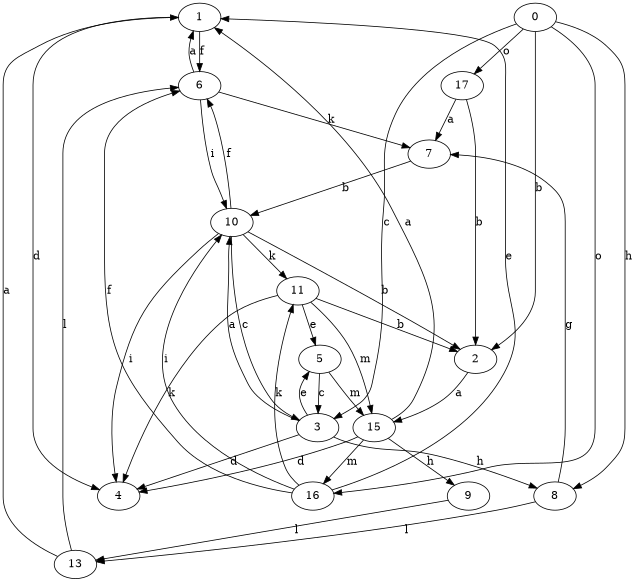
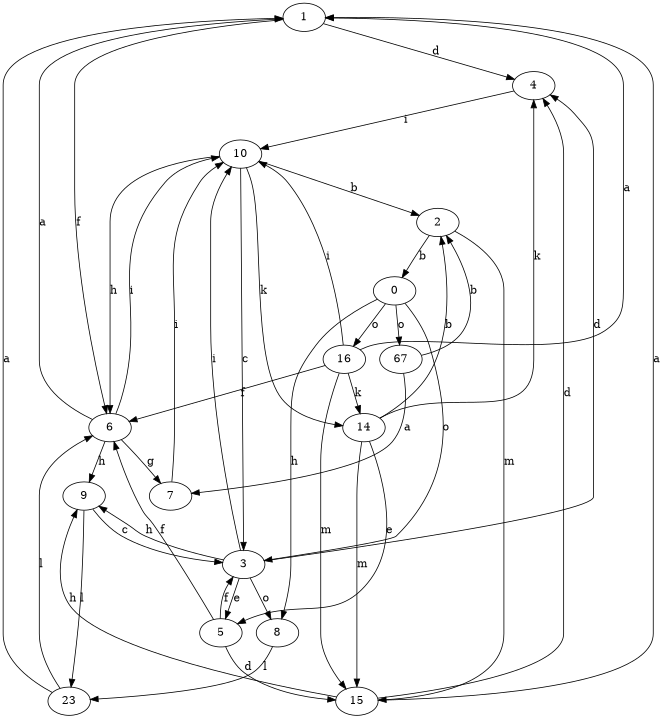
node "17": label "17" -> "67"
edge "6" -> "7": label "k" -> "g"
edge "10" -> "6": label "f" -> "h"
edge "7" -> "10": label "b" -> "i"
edge "0" -> "2": reversed
edge "0" -> "3": label "c" -> "o"
edge "16" -> "1": label "e" -> "a"
edge "8" -> "7": removed, label "g"
node "11": label "11" -> "14"
edge "3" -> "10": label "a" -> "i"
edge "10" -> "4": reversed
edge "5" -> "3": label "c" -> "f"
edge "5" -> "15": label "m" -> "d"
edge "2" -> "15": label "a" -> "m"
edge "6" -> "9": added, label "h"
edge "15" -> "16": reversed
edge "3" -> "8": label "h" -> "o"
edge "5" -> "6": added, label "f"
edge "3" -> "9": added, label "h"
edge "9" -> "3": added, label "c"
node "13": label "13" -> "23"
